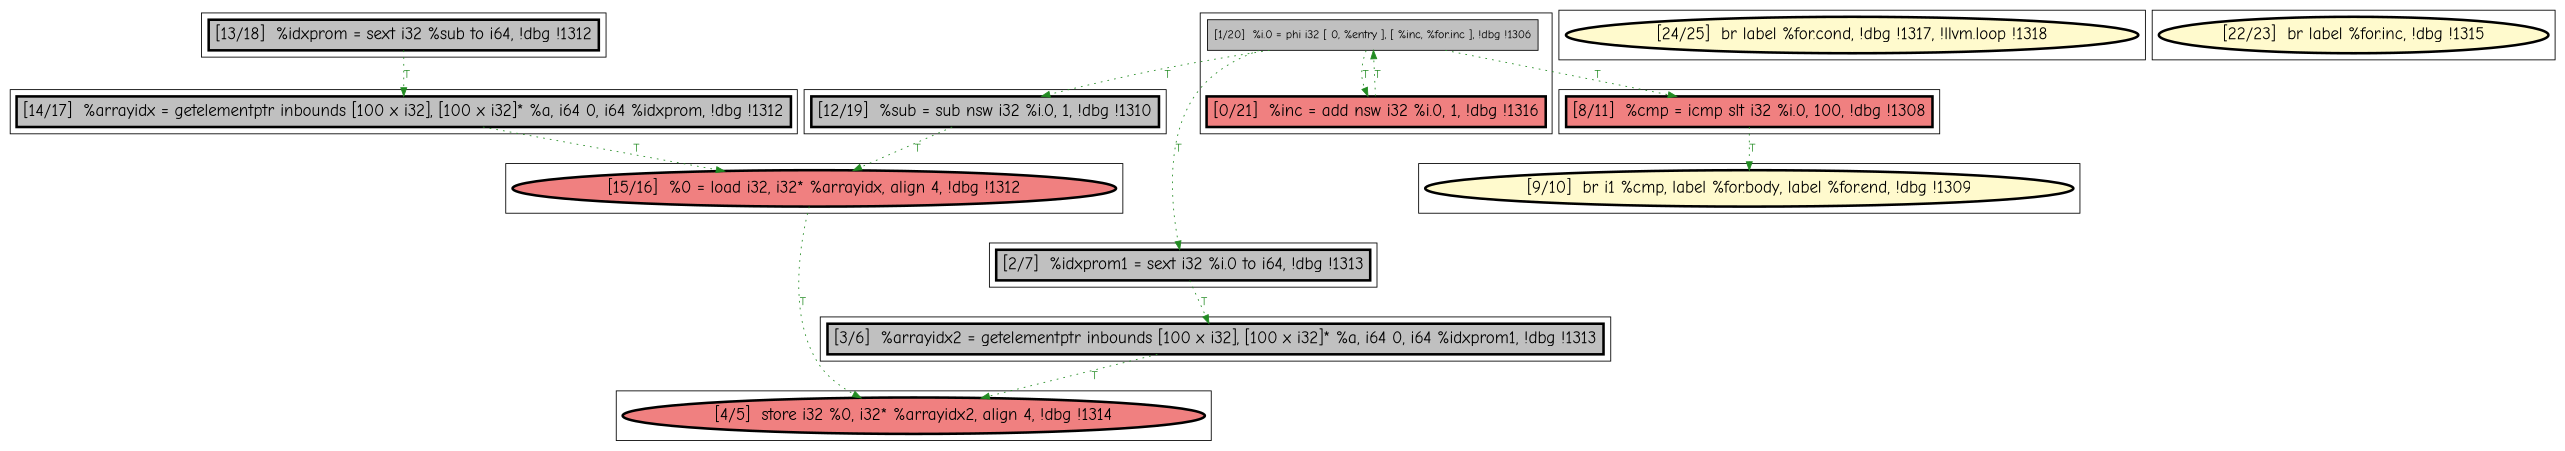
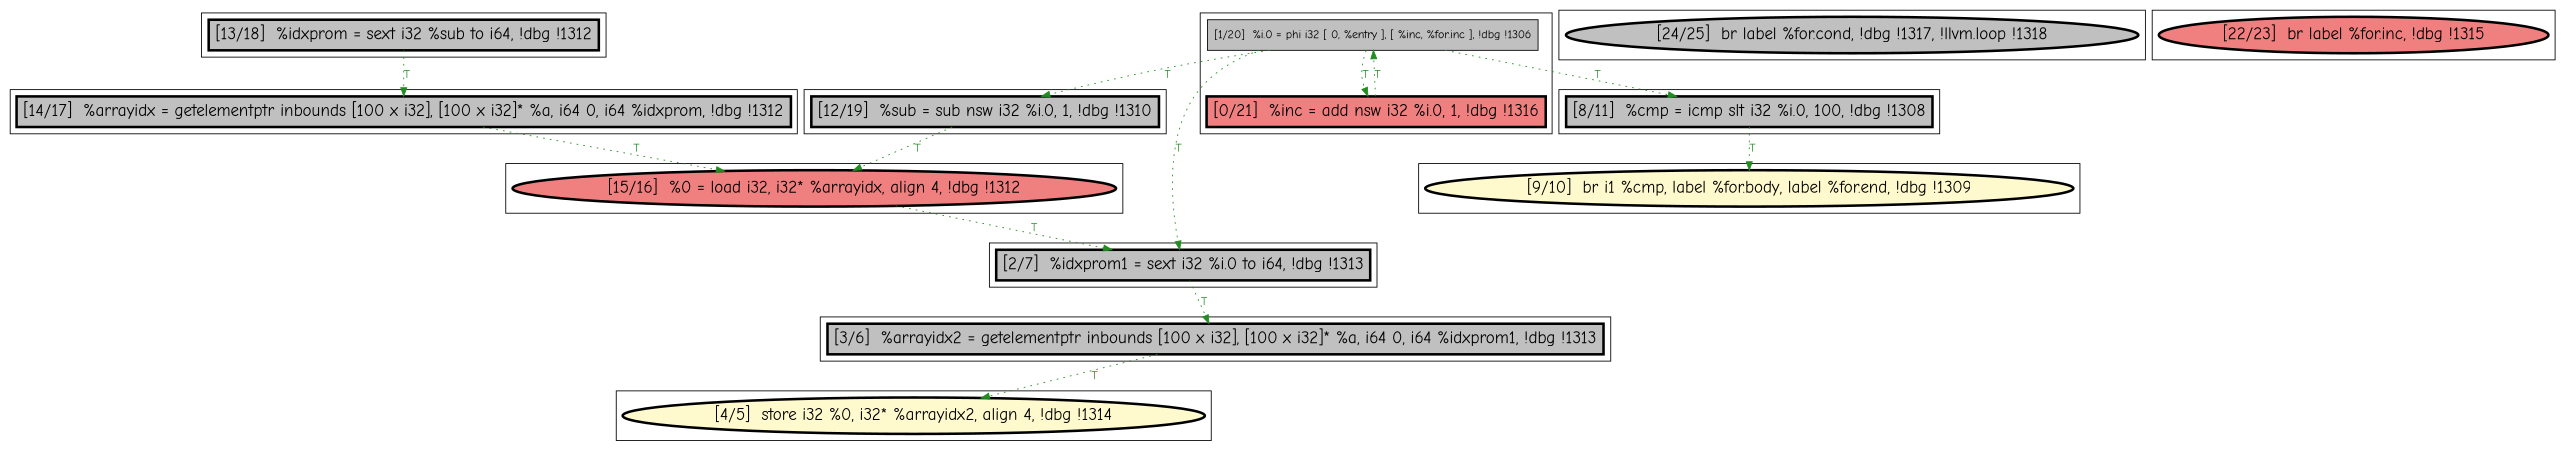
node "[24/25]  br label %for.cond, !dbg !1317, !llvm.loop !1318": fillcolor lemonchiffon -> grey
node "[22/23]  br label %for.inc, !dbg !1315": fillcolor lemonchiffon -> lightcoral
node "[8/11]  %cmp = icmp slt i32 %i.0, 100, !dbg !1308": fillcolor lightcoral -> grey
edge "[15/16]  %0 = load i32, i32* %arrayidx, align 4, !dbg !1312" -> "[4/5]  store i32 %0, i32* %arrayidx2, align 4, !dbg !1314": now "[15/16]  %0 = load i32, i32* %arrayidx, align 4, !dbg !1312" -> "[2/7]  %idxprom1 = sext i32 %i.0 to i64, !dbg !1313"
node "[4/5]  store i32 %0, i32* %arrayidx2, align 4, !dbg !1314": fillcolor lightcoral -> lemonchiffon
